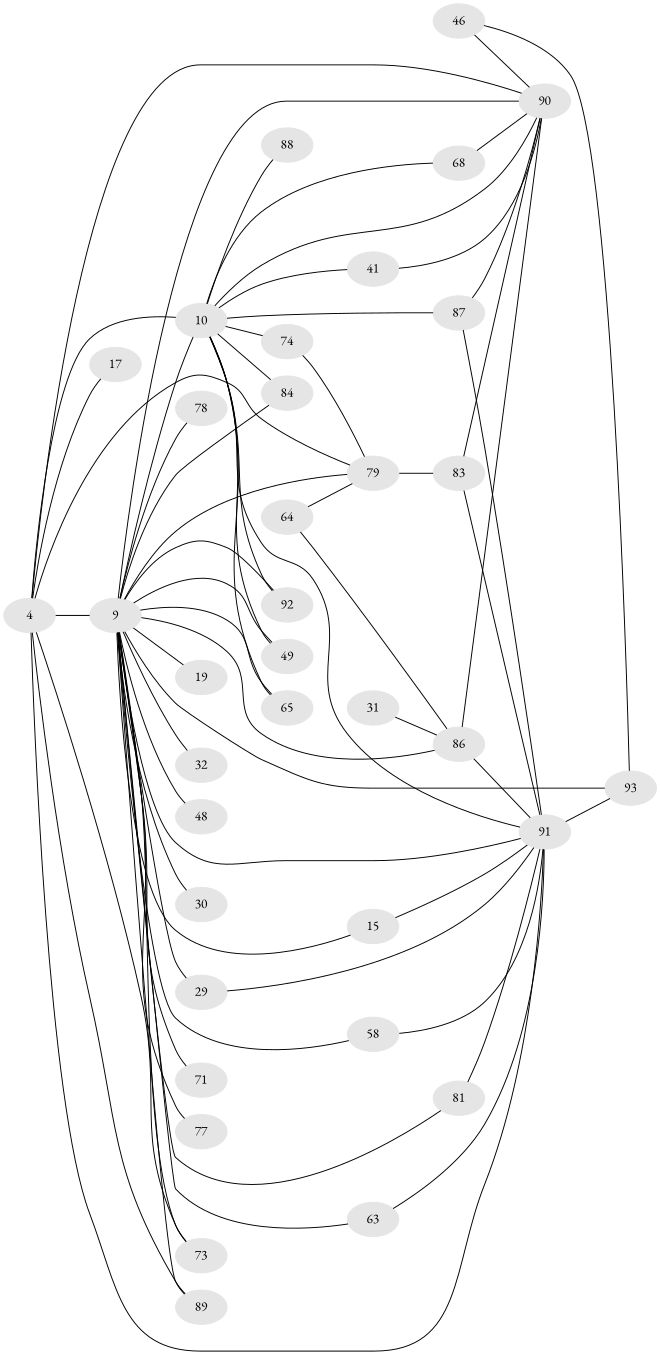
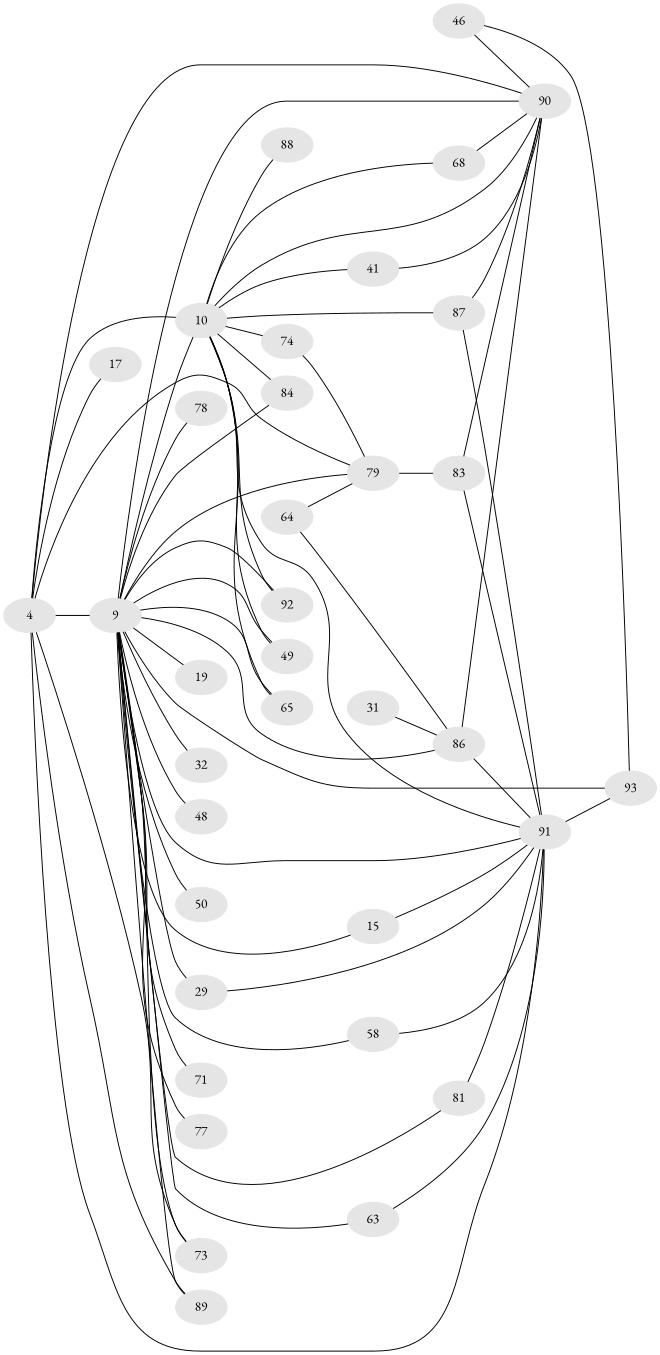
node "30": label "30" -> "50"
